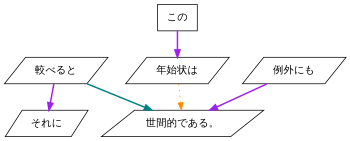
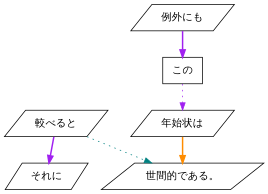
edge "この" -> "年始状は": style bold -> dotted
edge "年始状は" -> "世間的である。": style dotted -> bold
edge "例外にも" -> "世間的である。": now "例外にも" -> "この"
edge "較べると" -> "世間的である。": style bold -> dotted
